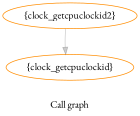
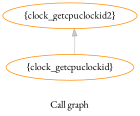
edge "{clock_getcpuclockid2}" -> "{clock_getcpuclockid}": reversed
